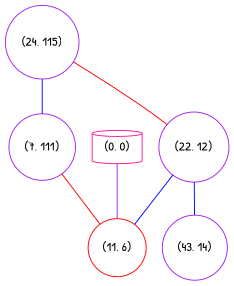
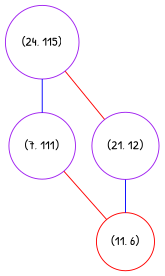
node "(0, 0)": removed
node "(22, 12)": label "(22, 12)" -> "(21, 12)"
node "(43, 14)": removed
